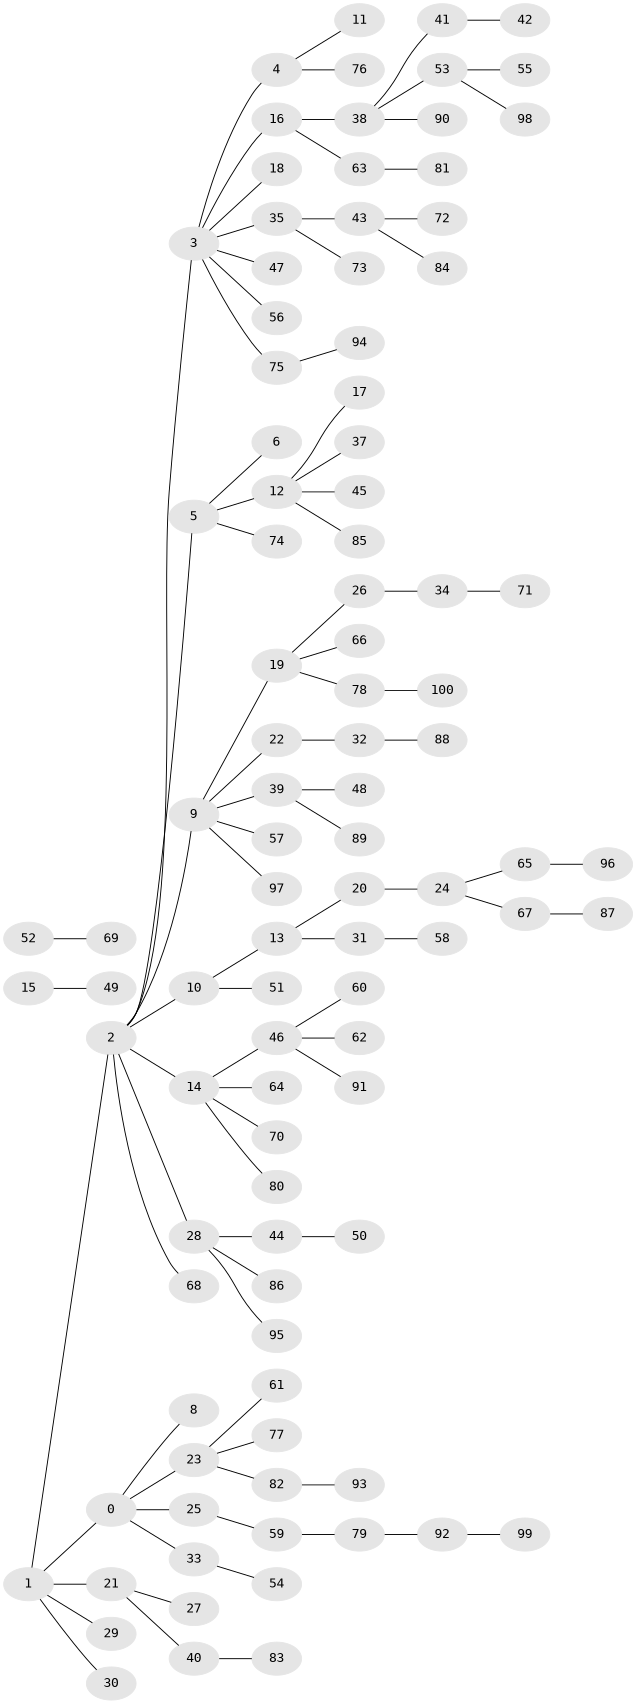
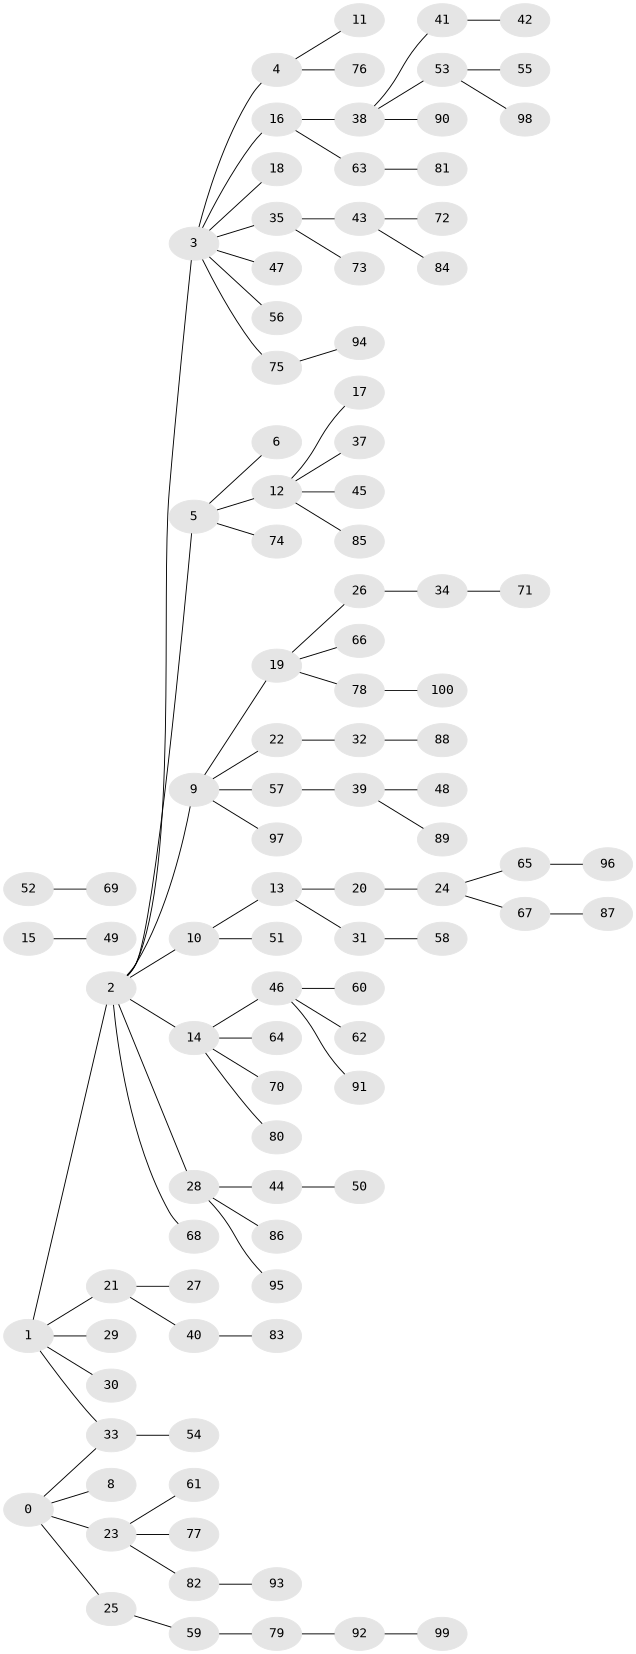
edge "39" -- "9": now "39" -- "57"
edge "0" -- "1": now "33" -- "1"
